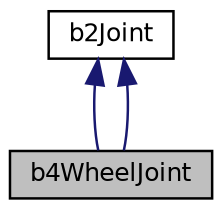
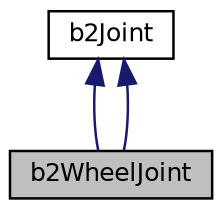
node "b4WheelJoint": label "b4WheelJoint" -> "b2WheelJoint"
